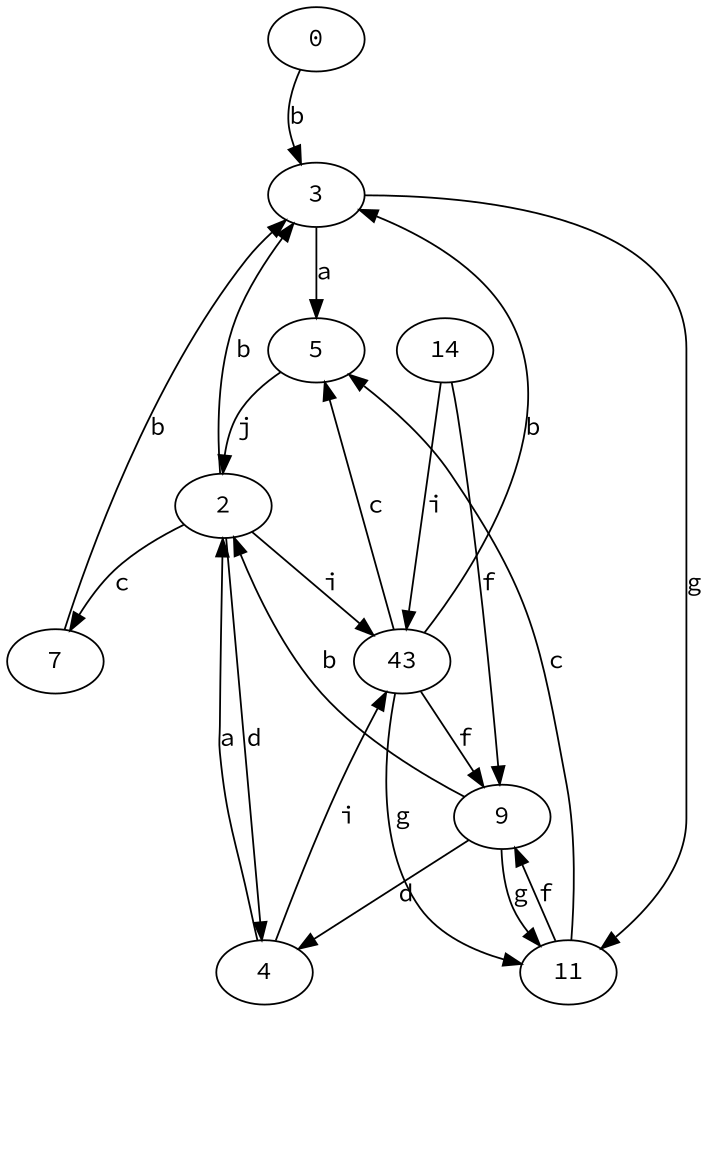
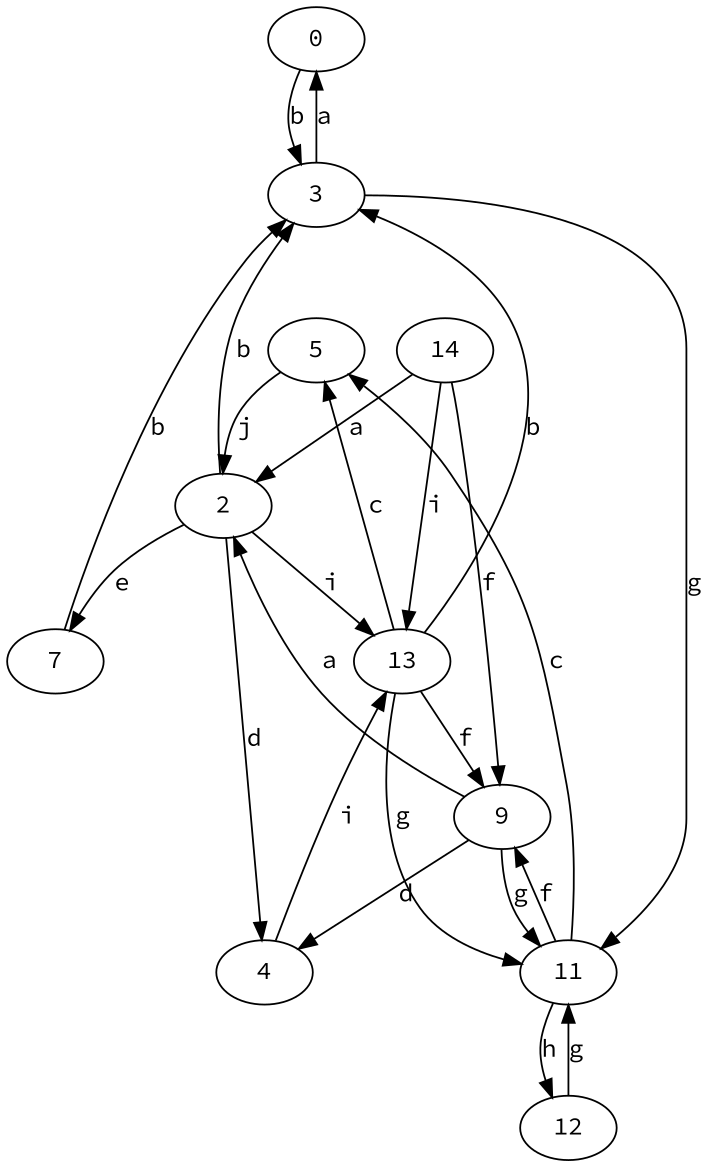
edge "3" -> "5": now "3" -> "0"
edge "2" -> "7": label "c" -> "e"
edge "9" -> "2": label "b" -> "a"
node "43": label "43" -> "13"
edge "4" -> "2": now "14" -> "2"
node "12": added
